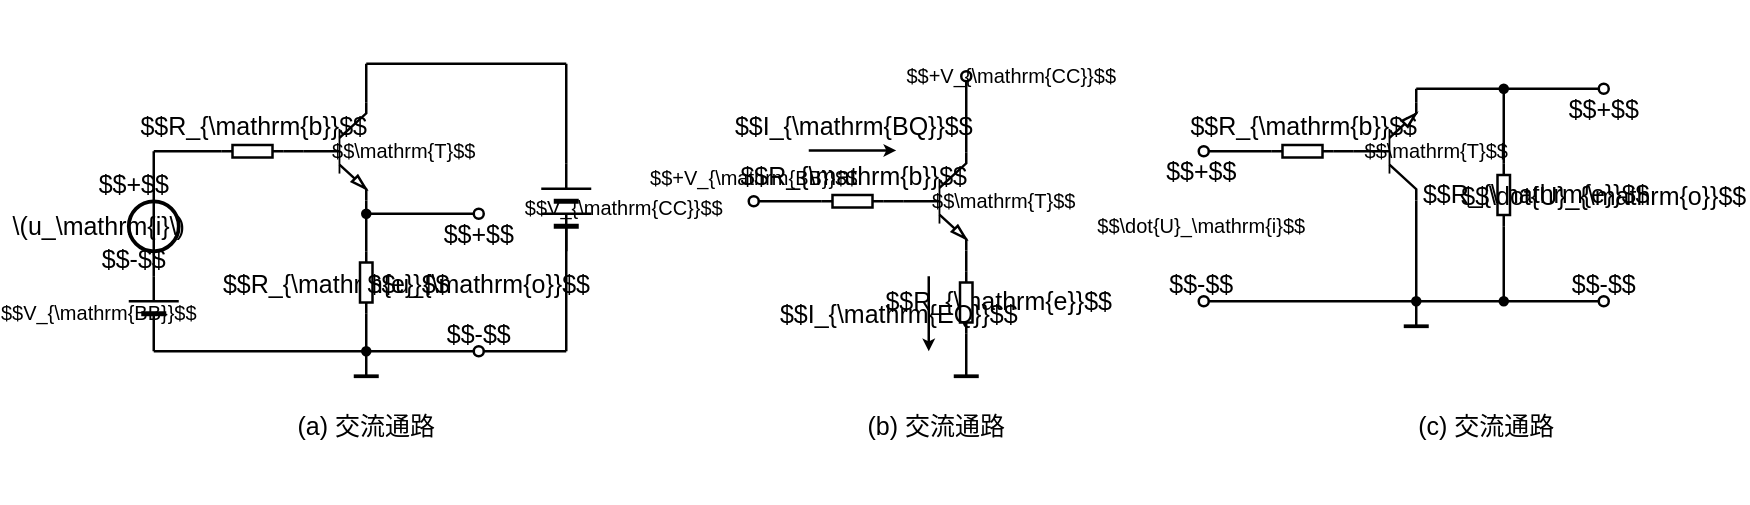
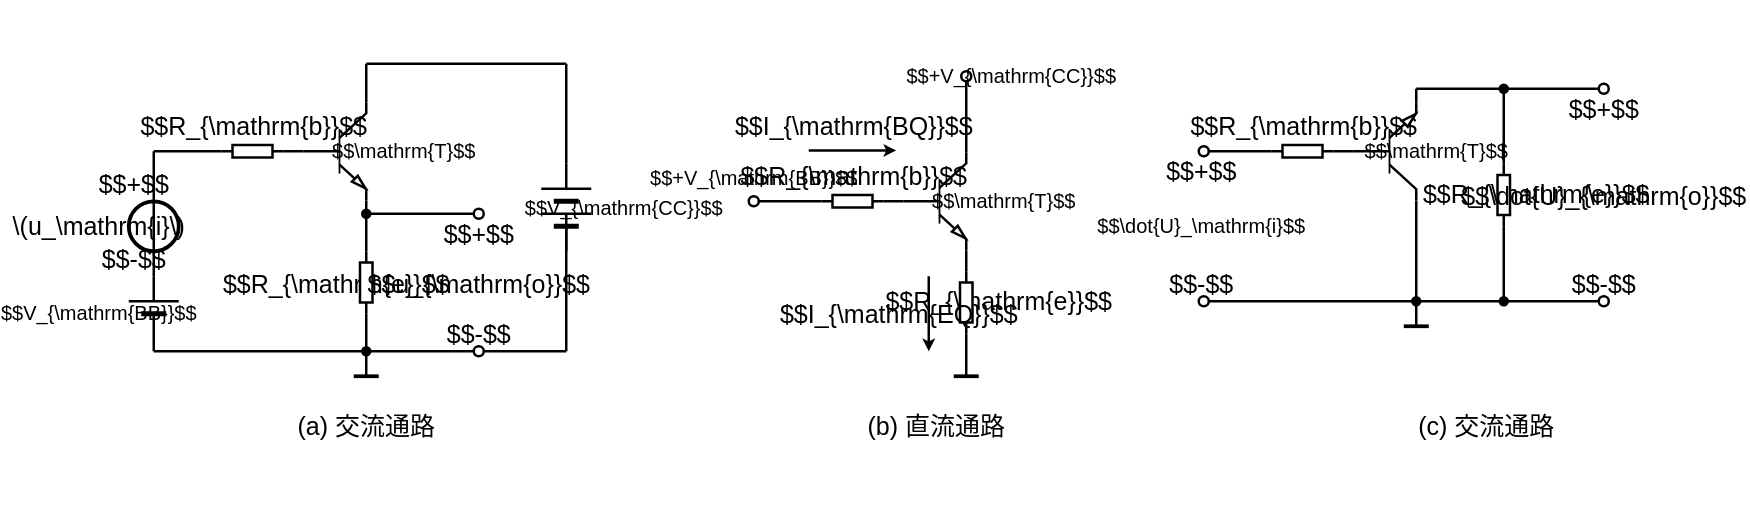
node "(b) 交流通路": label "(b) 交流通路" -> "(b) 直流通路"
